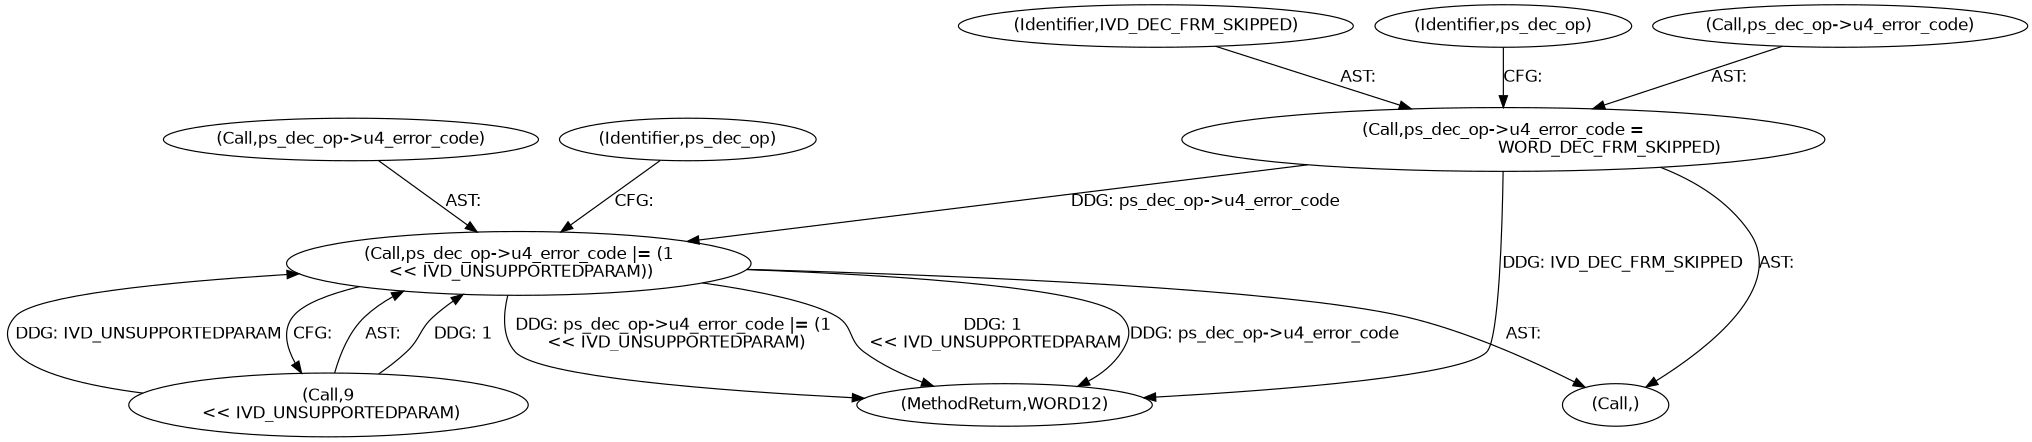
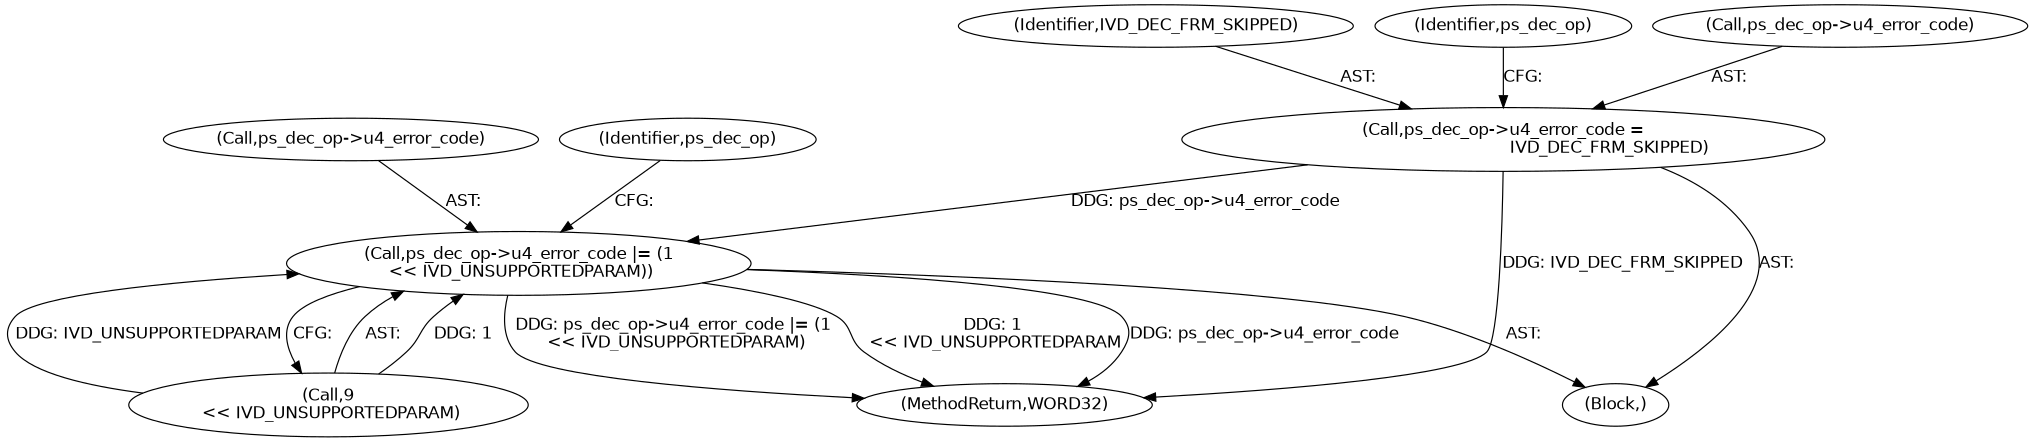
node "(Call,ps_dec_op->u4_error_code = WORD_DEC_FRM_SKIPPED)": label "(Call,ps_dec_op->u4_error_code = WORD_DEC_FRM_SKIPPED)" -> "(Call,ps_dec_op->u4_error_code = IVD_DEC_FRM_SKIPPED)"
node "(MethodReturn,WORD12)": label "(MethodReturn,WORD12)" -> "(MethodReturn,WORD32)"
node "(Call,)": label "(Call,)" -> "(Block,)"
